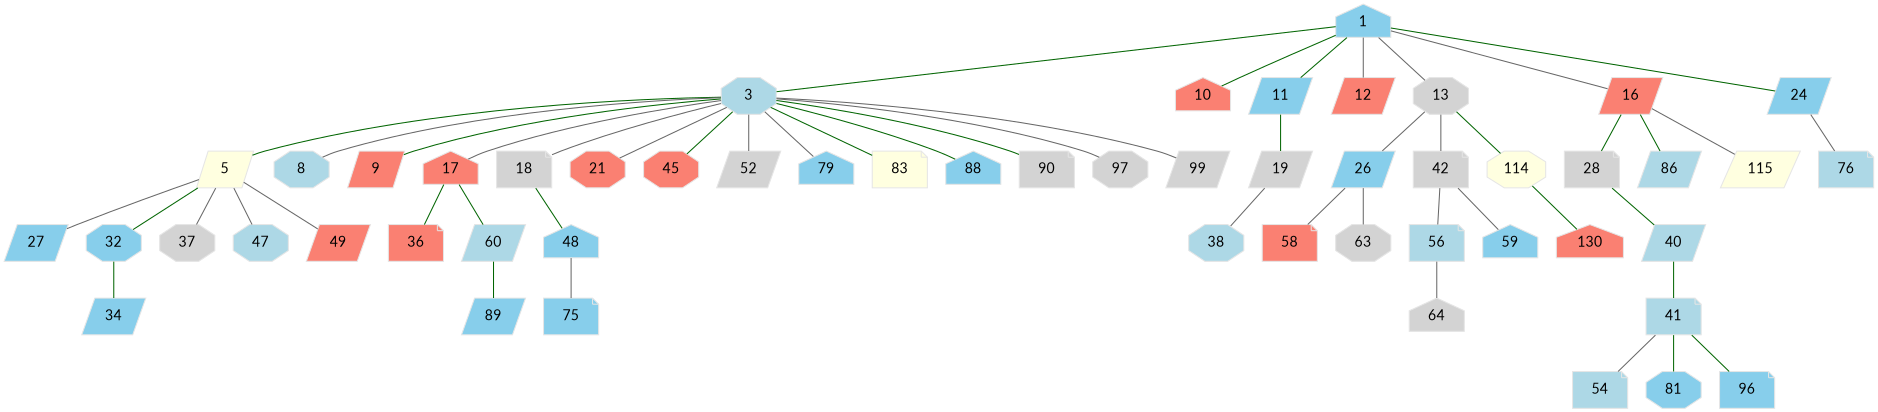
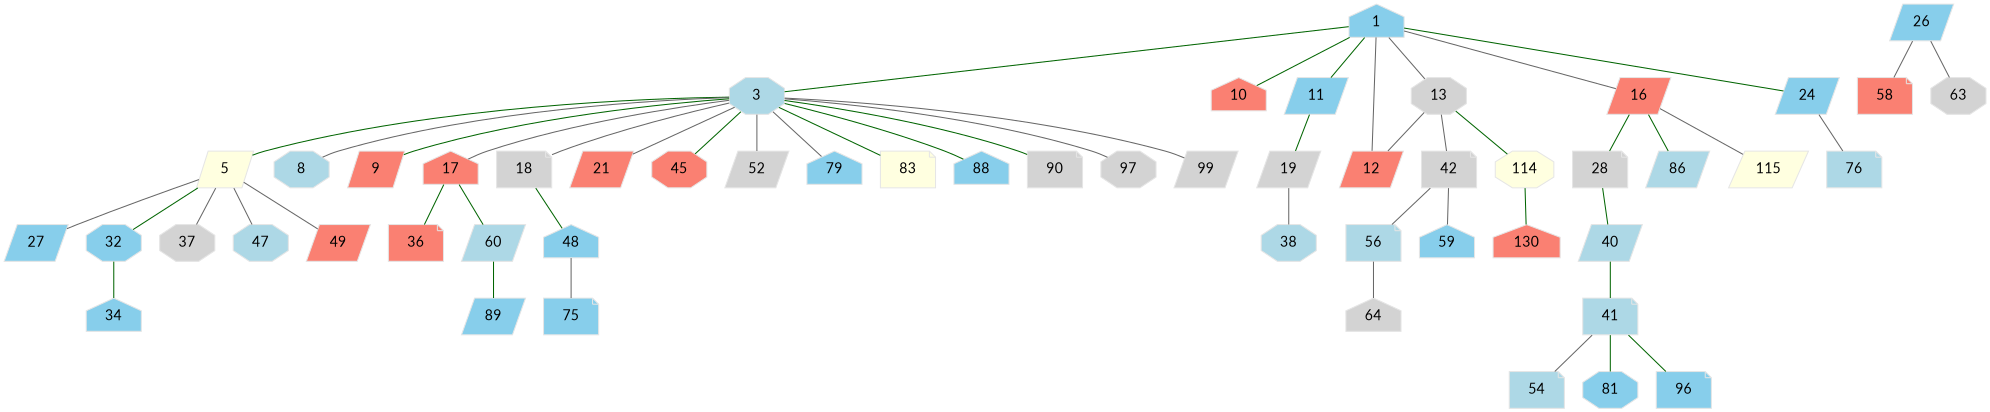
edge "13" -- "26": now "13" -- "12"
node "21": shape octagon -> parallelogram
node "34": shape parallelogram -> house
